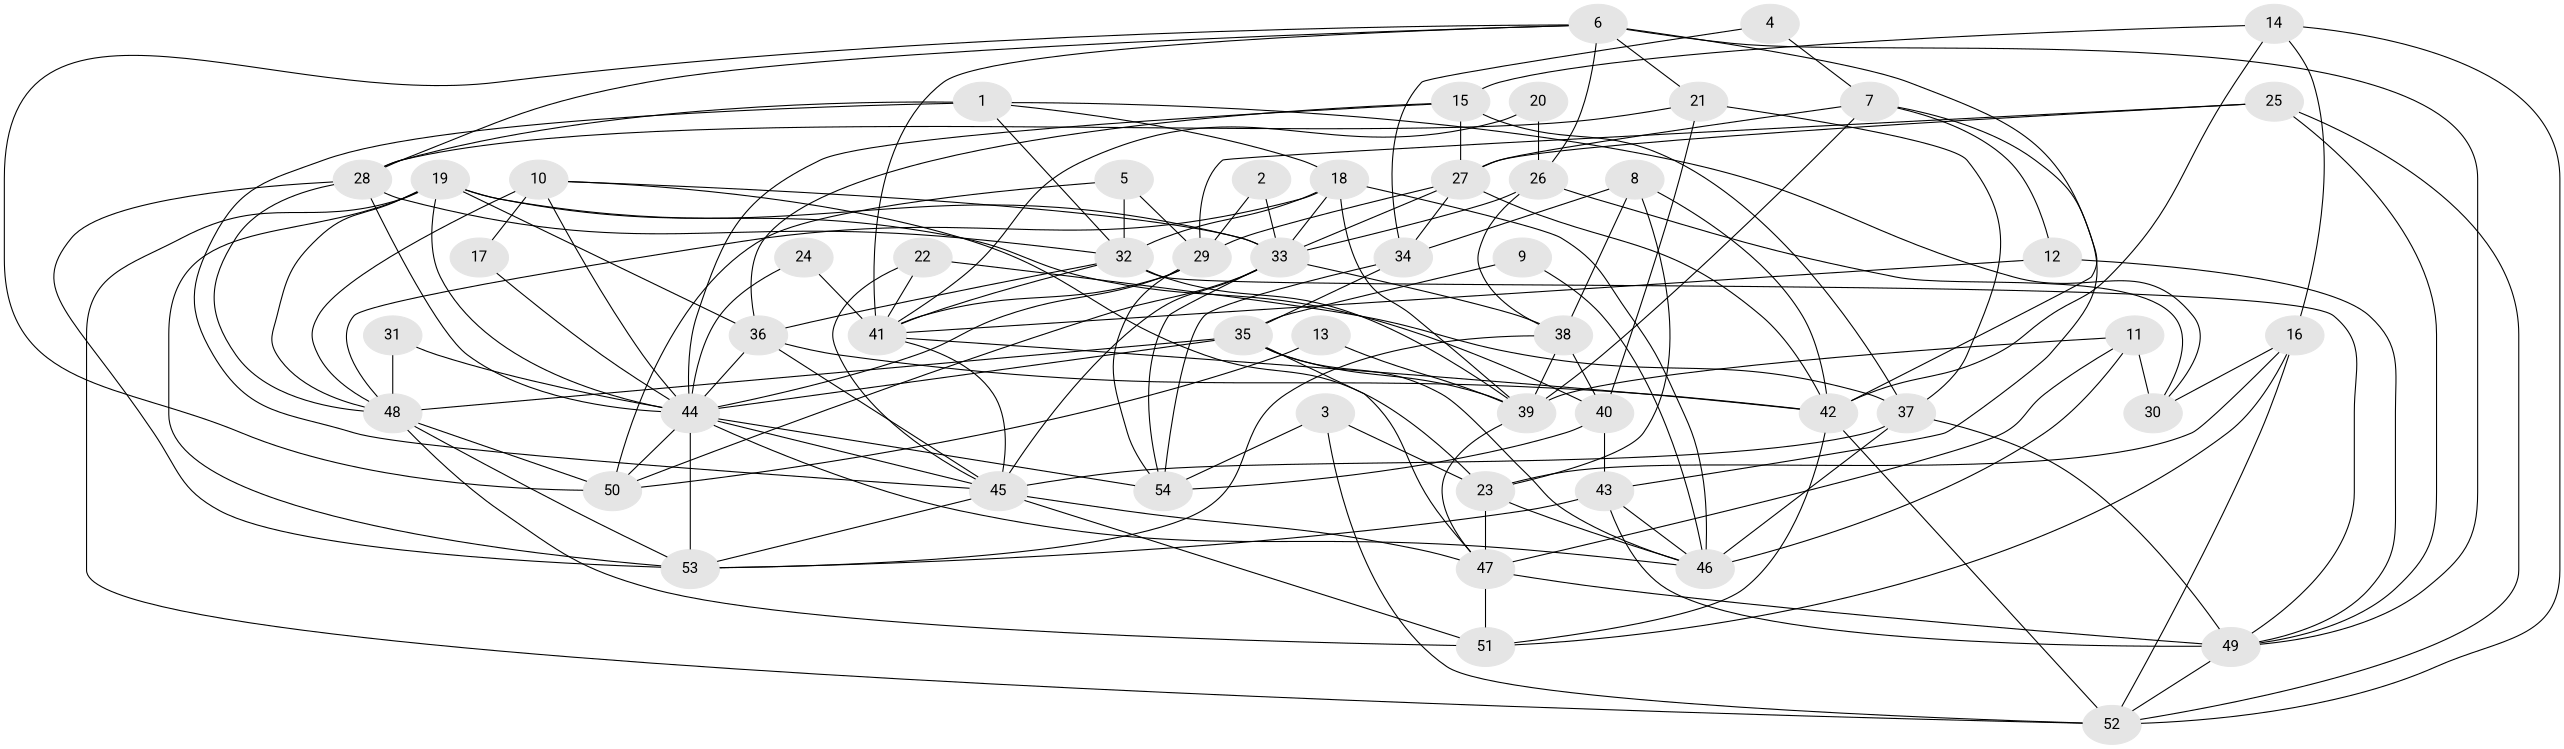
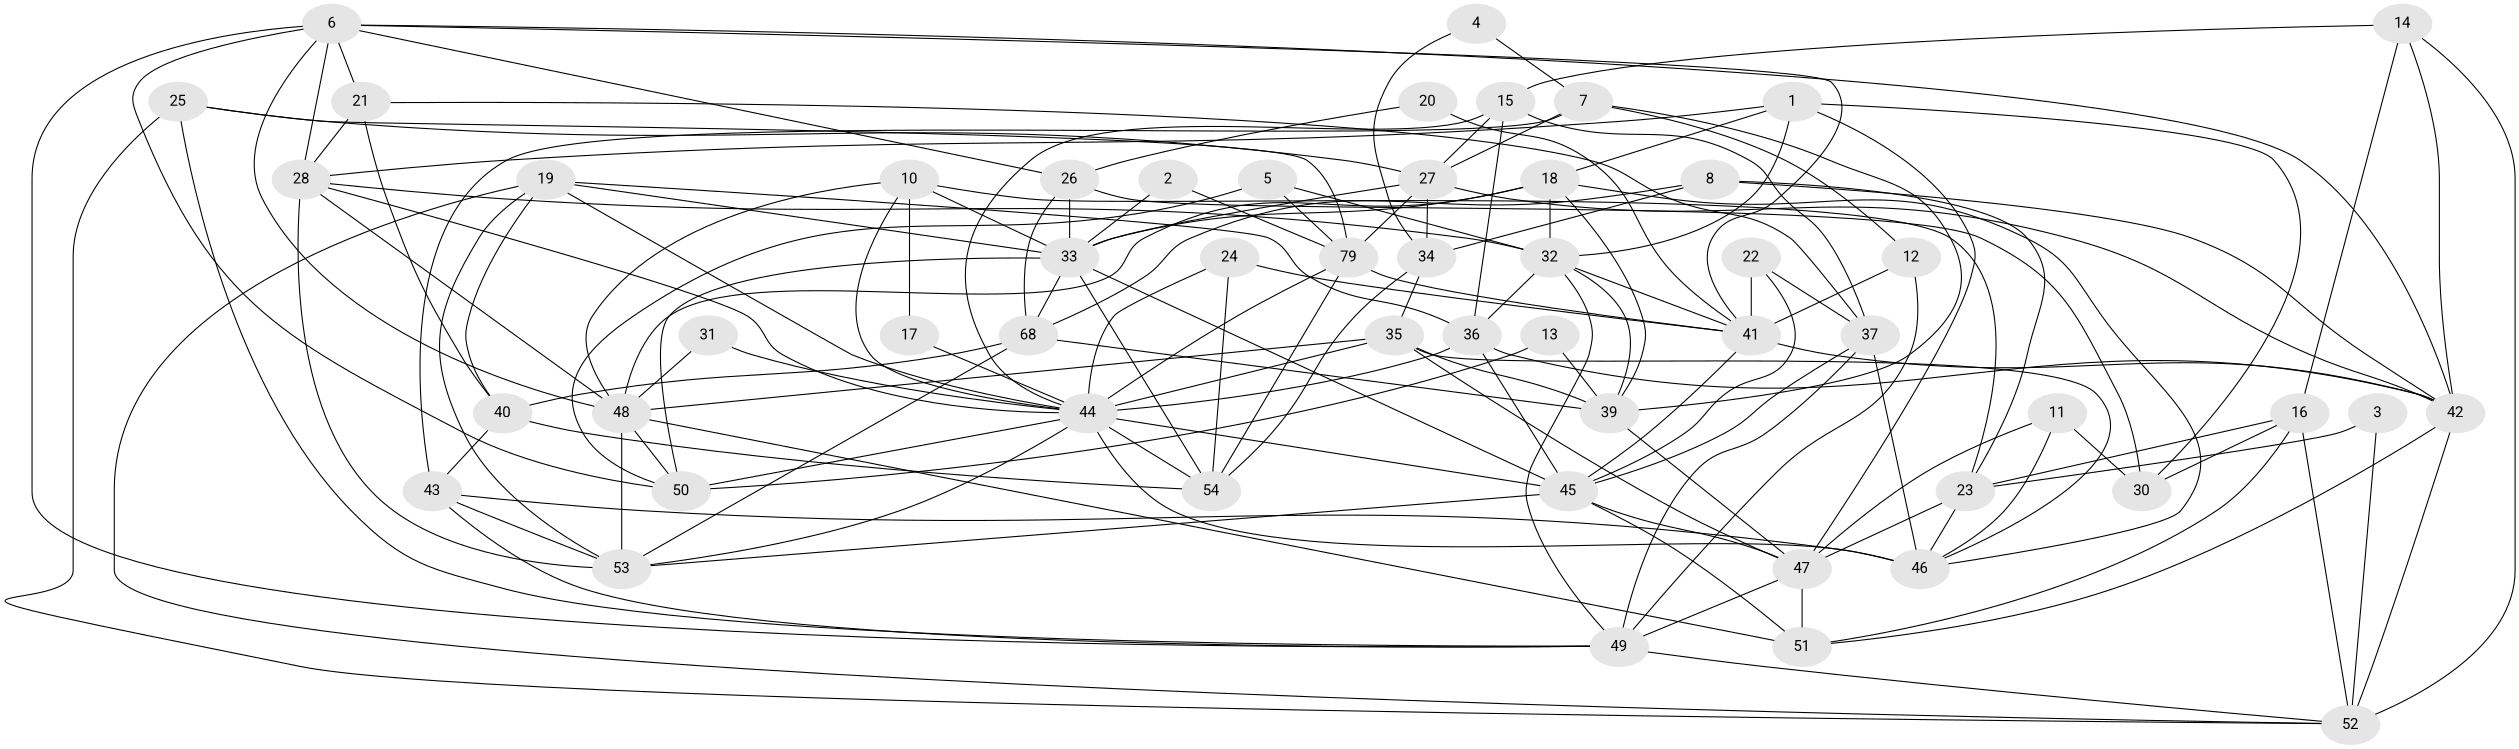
node "29": label "29" -> "79"
node "9": removed
edge "19" -- "48": now "6" -- "48"
edge "1" -- "45": now "1" -- "47"
node "38": label "38" -> "68"
edge "11" -- "39": removed
edge "3" -- "54": now "24" -- "54"
